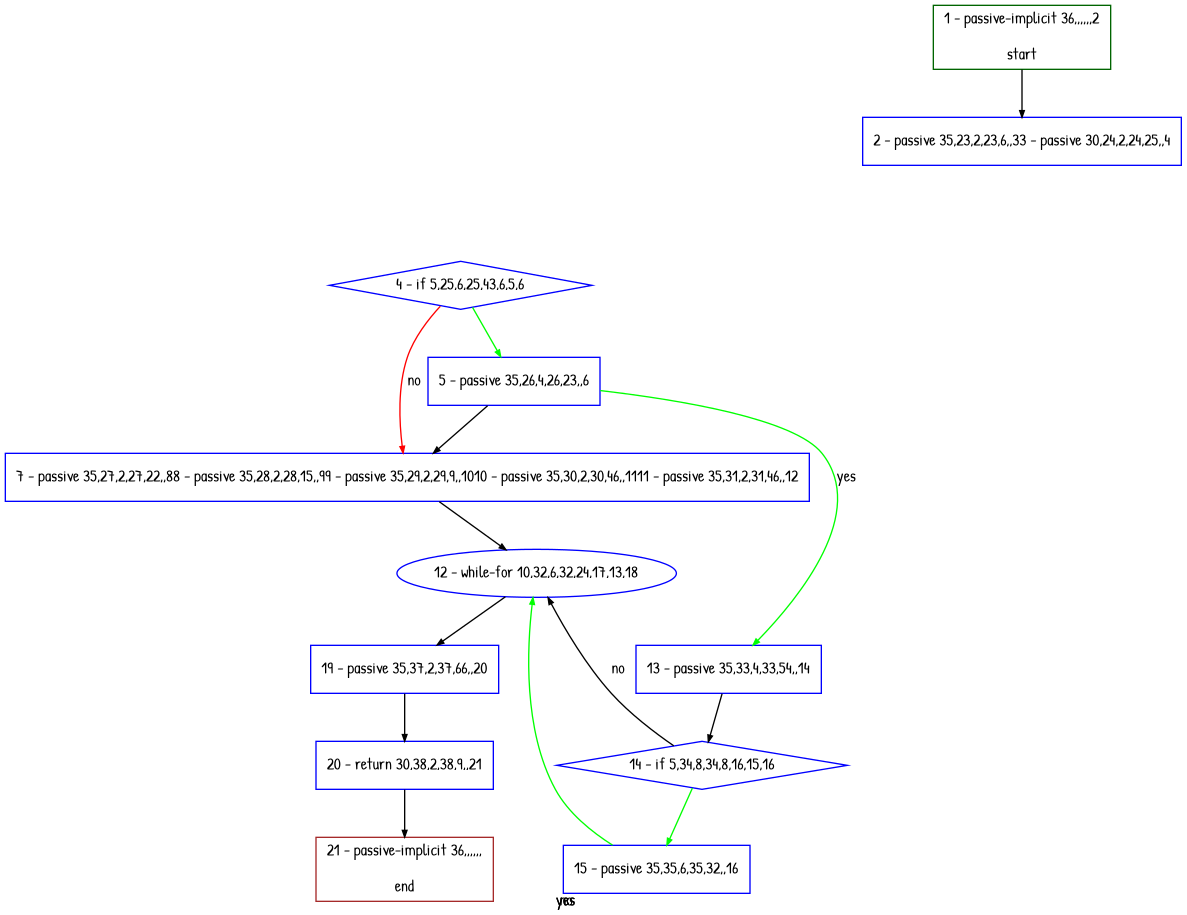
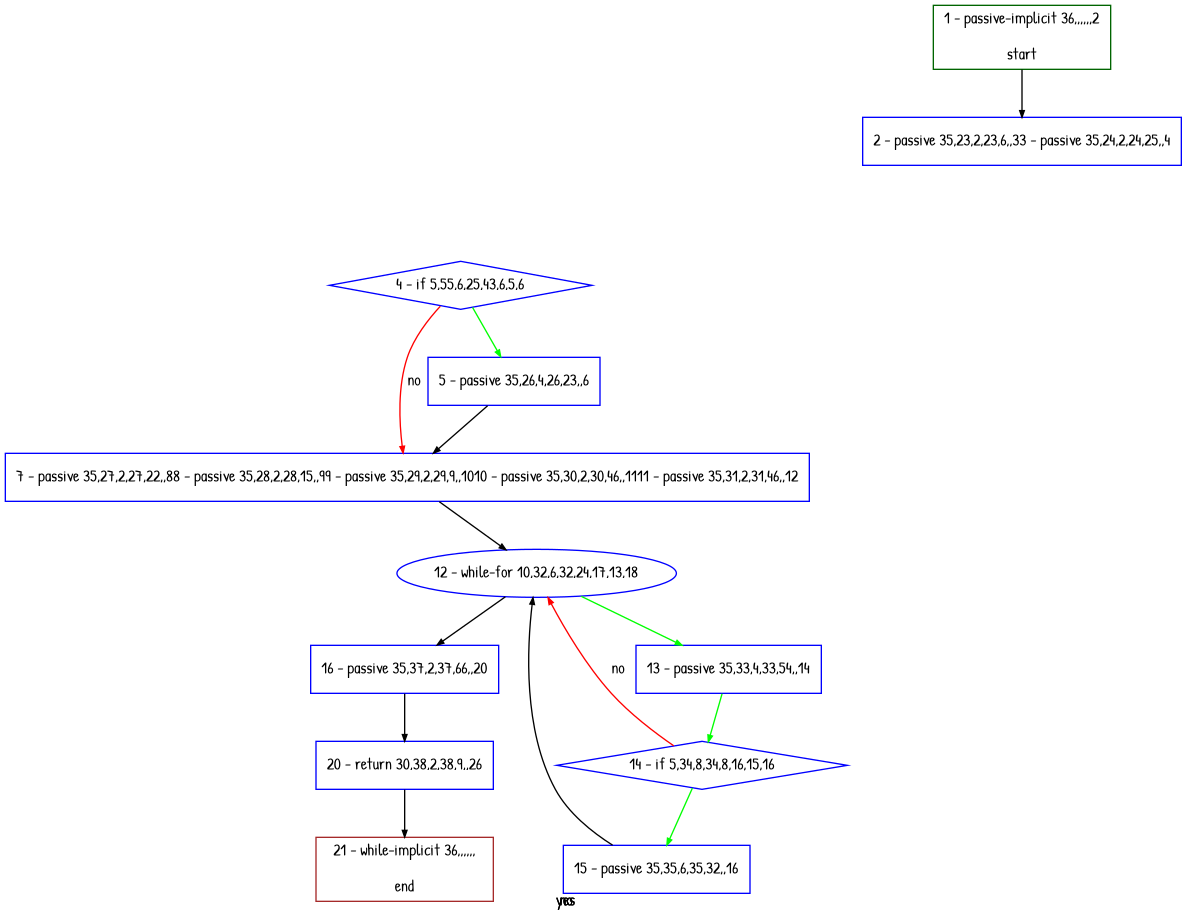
node "2 - passive 35,23,2,23,6,,33 - passive 30,24,2,24,25,,4": label "2 - passive 35,23,2,23,6,,33 - passive 30,24,2,24,25,,4" -> "2 - passive 35,23,2,23,6,,33 - passive 35,24,2,24,25,,4"
node "4 - if 5,25,6,25,43,6,5,6": label "4 - if 5,25,6,25,43,6,5,6" -> "4 - if 5,55,6,25,43,6,5,6"
edge "5 - passive 35,26,4,26,23,,6" -> "13 - passive 35,33,4,33,54,,14": now "12 - while-for 10,32,6,32,24,17,13,18" -> "13 - passive 35,33,4,33,54,,14"
node "19 - passive 35,37,2,37,66,,20": label "19 - passive 35,37,2,37,66,,20" -> "16 - passive 35,37,2,37,66,,20"
edge "14 - if 5,34,8,34,8,16,15,16" -> "12 - while-for 10,32,6,32,24,17,13,18": color #000000 -> #ff0000
edge "13 - passive 35,33,4,33,54,,14" -> "14 - if 5,34,8,34,8,16,15,16": color #000000 -> #00ff00
edge "15 - passive 35,35,6,35,32,,16" -> "12 - while-for 10,32,6,32,24,17,13,18": color #00ff00 -> #000000
node "20 - return 30,38,2,38,9,,21": label "20 - return 30,38,2,38,9,,21" -> "20 - return 30,38,2,38,9,,26"
node "21 - passive-implicit 36,,,,,, end": label "21 - passive-implicit 36,,,,,, end" -> "21 - while-implicit 36,,,,,, end"
edge "14 - if 5,34,8,34,8,16,15,16" -> "15 - passive 35,35,6,35,32,,16": label "yes" -> "no"
